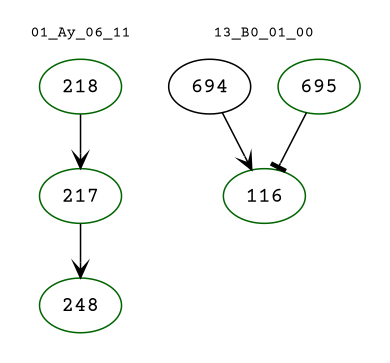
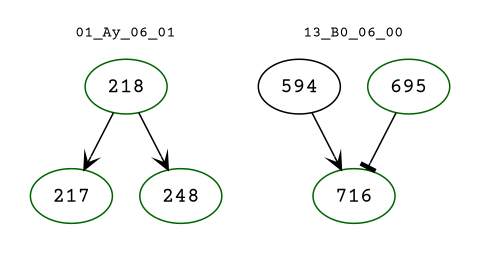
cluster "01_Ay_06_11": label "01_Ay_06_11" -> "01_Ay_06_01"
cluster "13_B0_01_00": label "13_B0_01_00" -> "13_B0_06_00"
node "694": label "694" -> "594"
node "116": label "116" -> "716"
edge "217" -> "248": now "218" -> "248"
